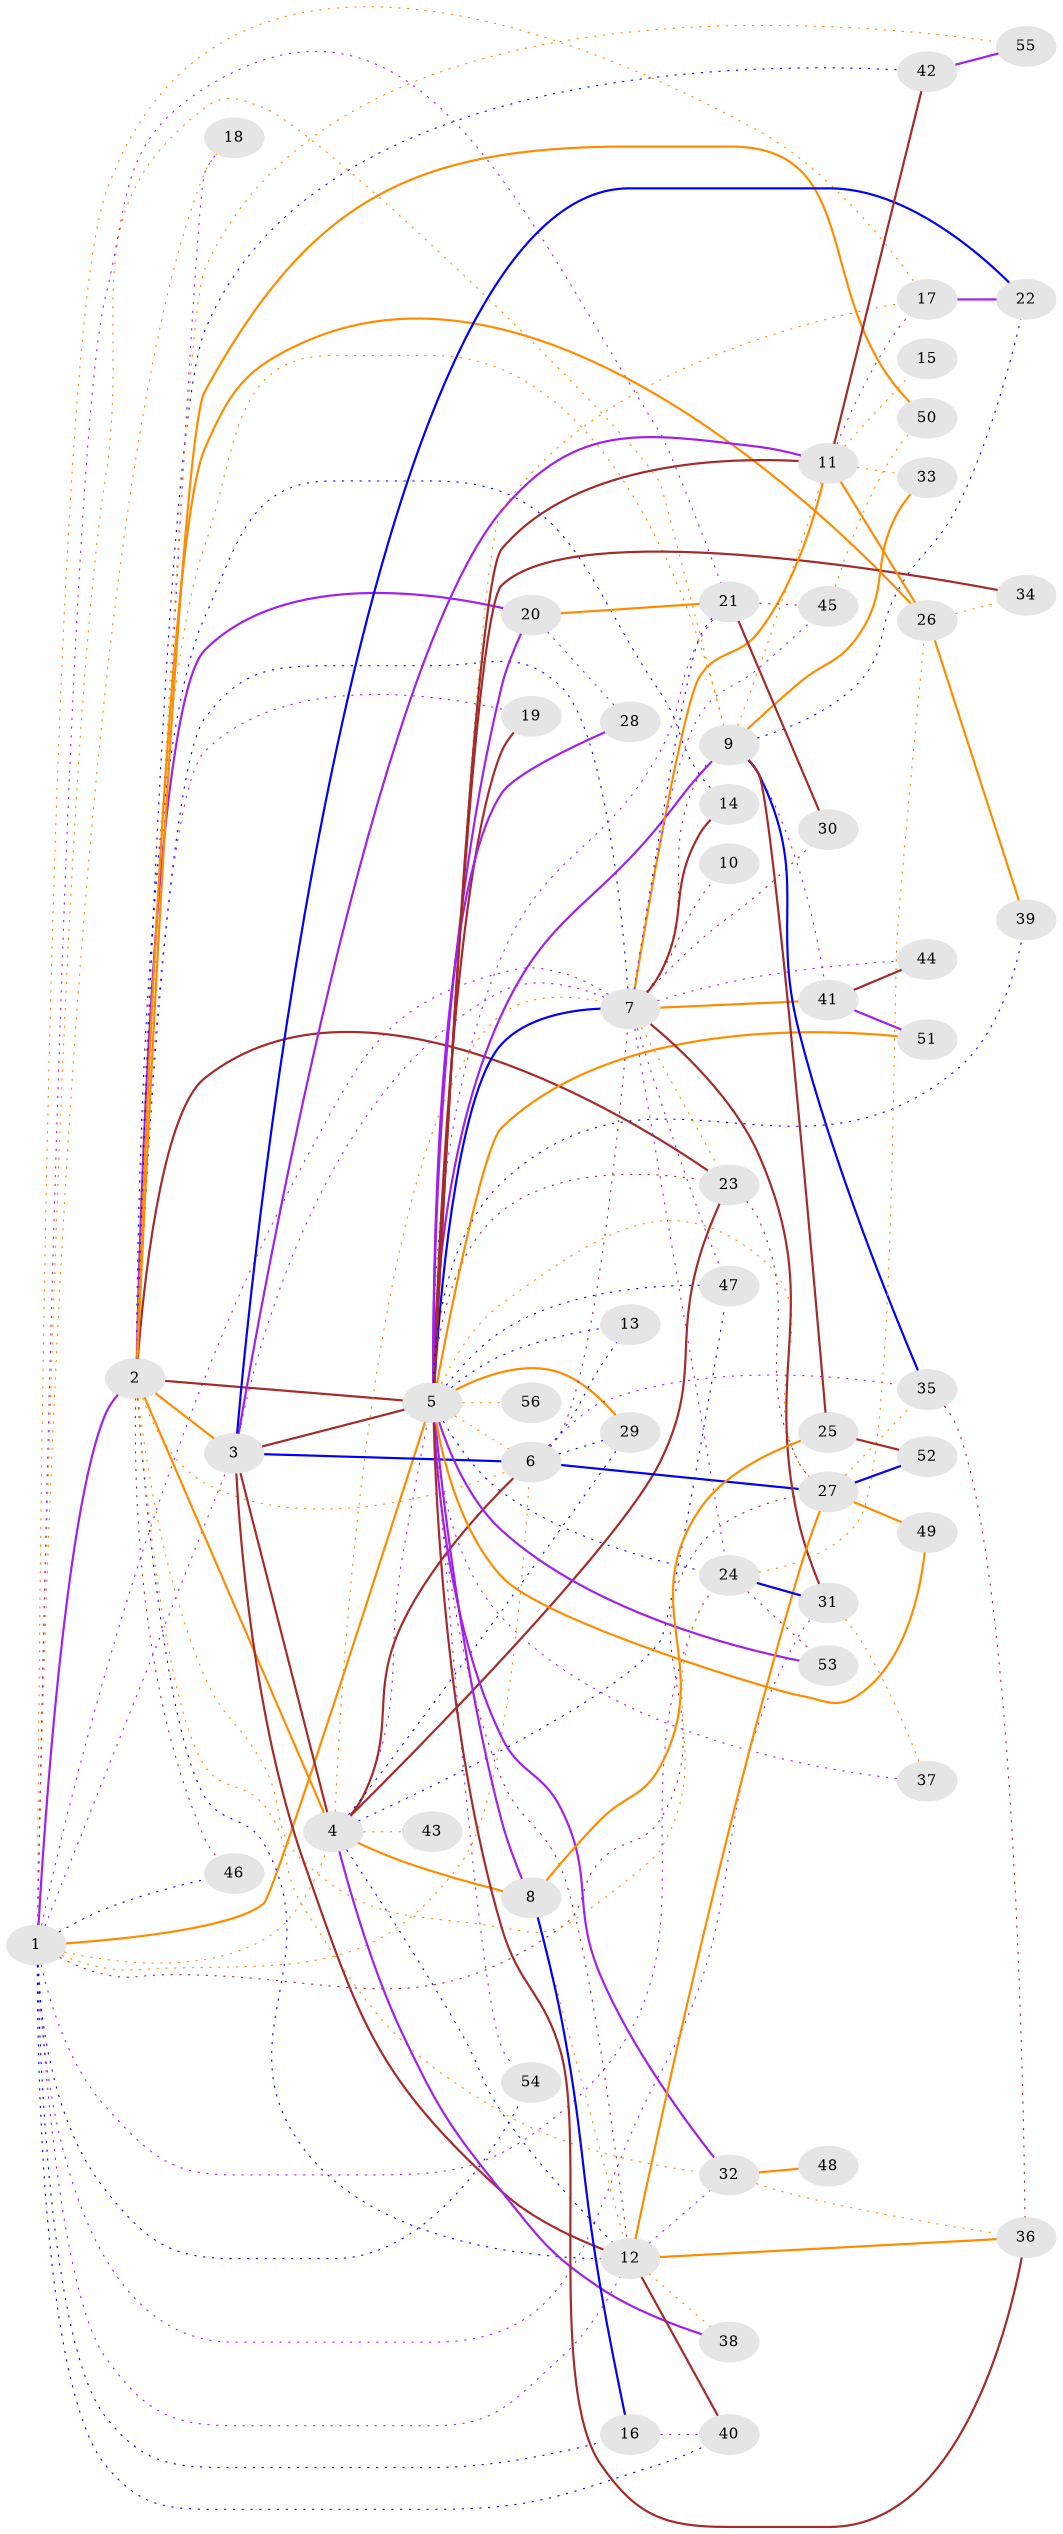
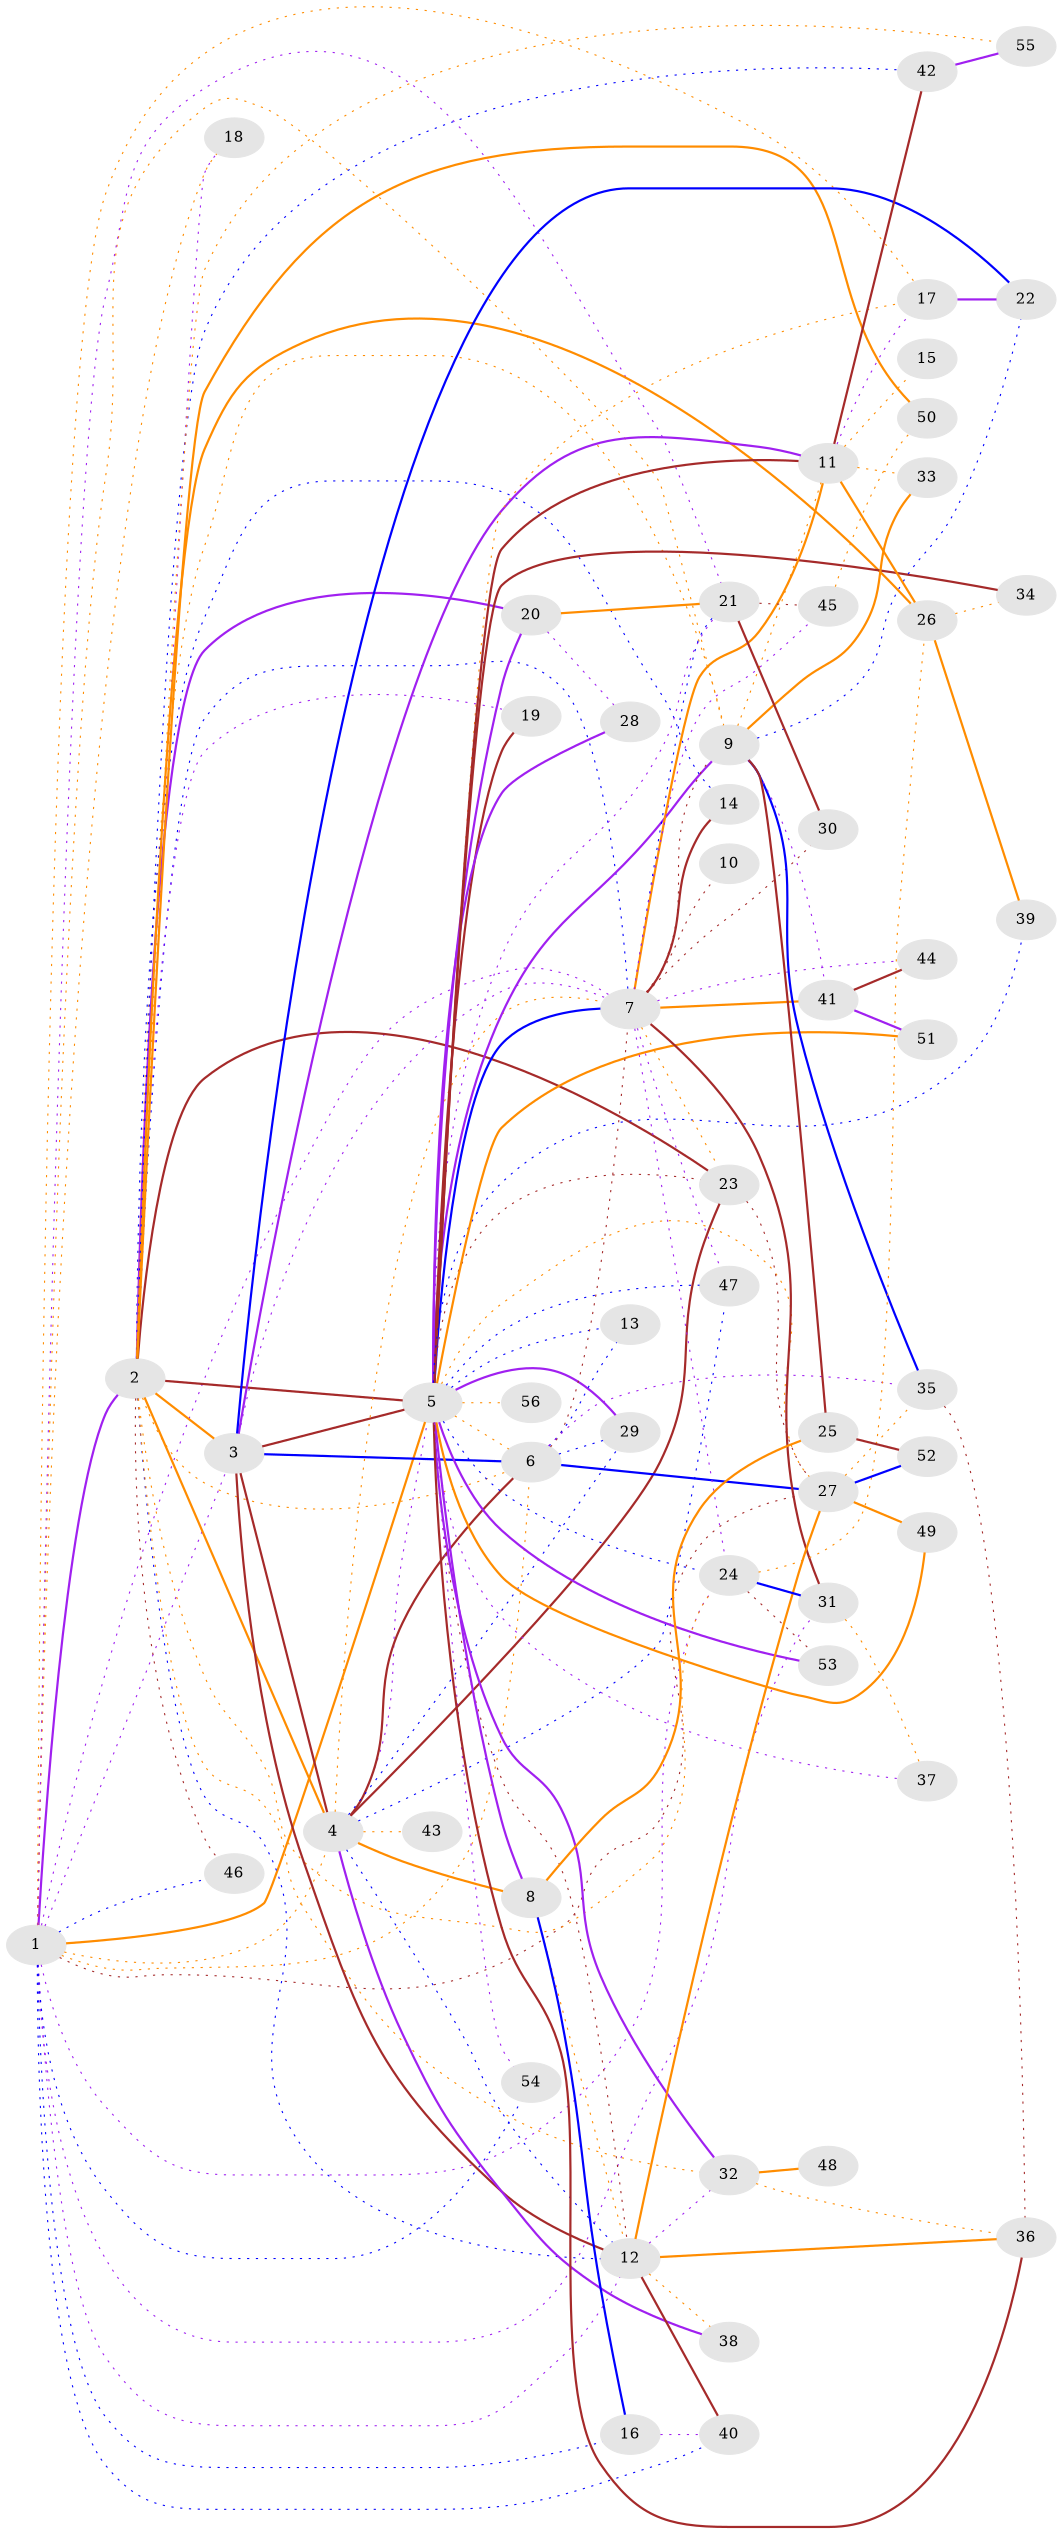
edge "5" -- "29": color darkorange -> purple
